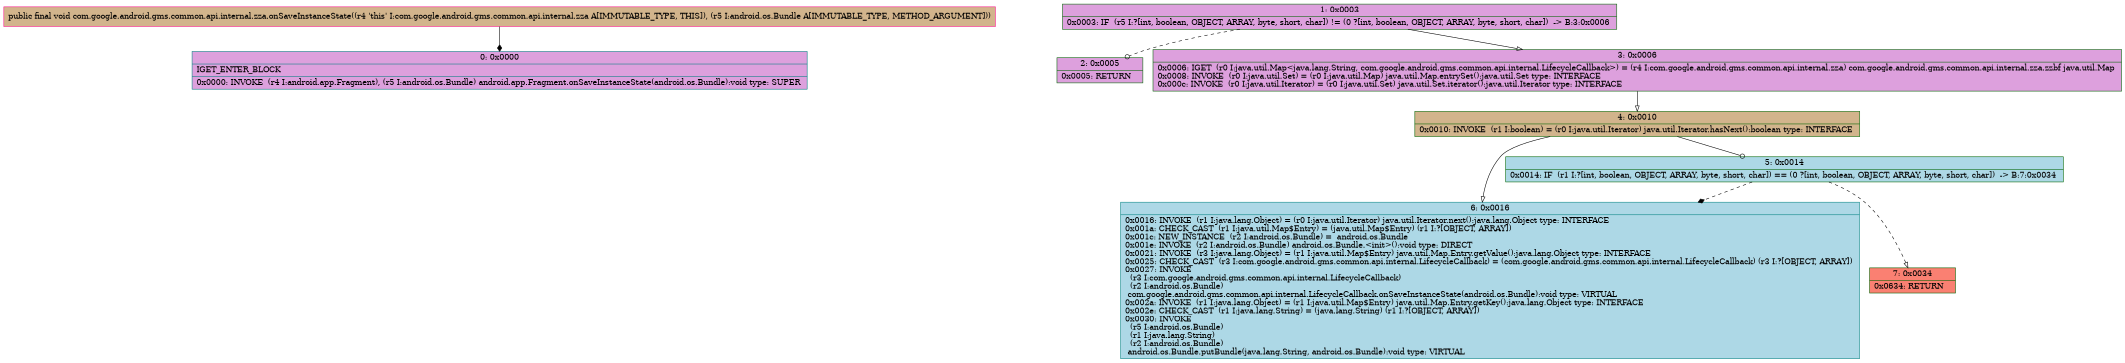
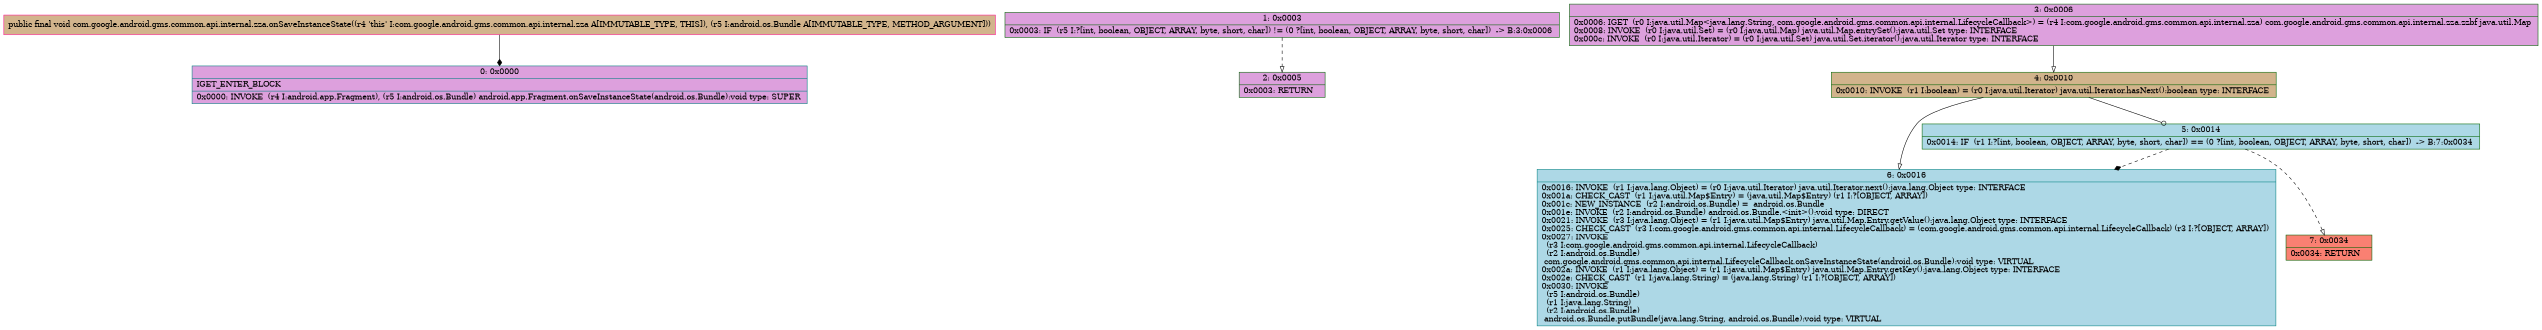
edge "1: 0x0003" -> "3: 0x0006": removed
edge "1: 0x0003" -> "2: 0x0005": arrowhead odot -> onormal
node "2: 0x0005": text "0x0005: RETURN" -> "0x0003: RETURN"
node "7: 0x0034": text "0x0634: RETURN" -> "0x0034: RETURN"
